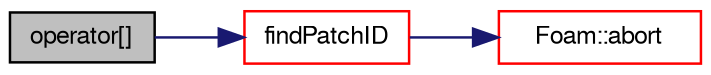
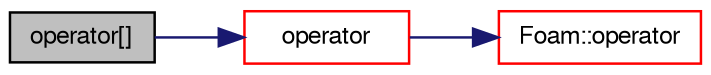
node "findPatchID": label "findPatchID" -> "operator"
node "Foam::abort": label "Foam::abort" -> "Foam::operator"
